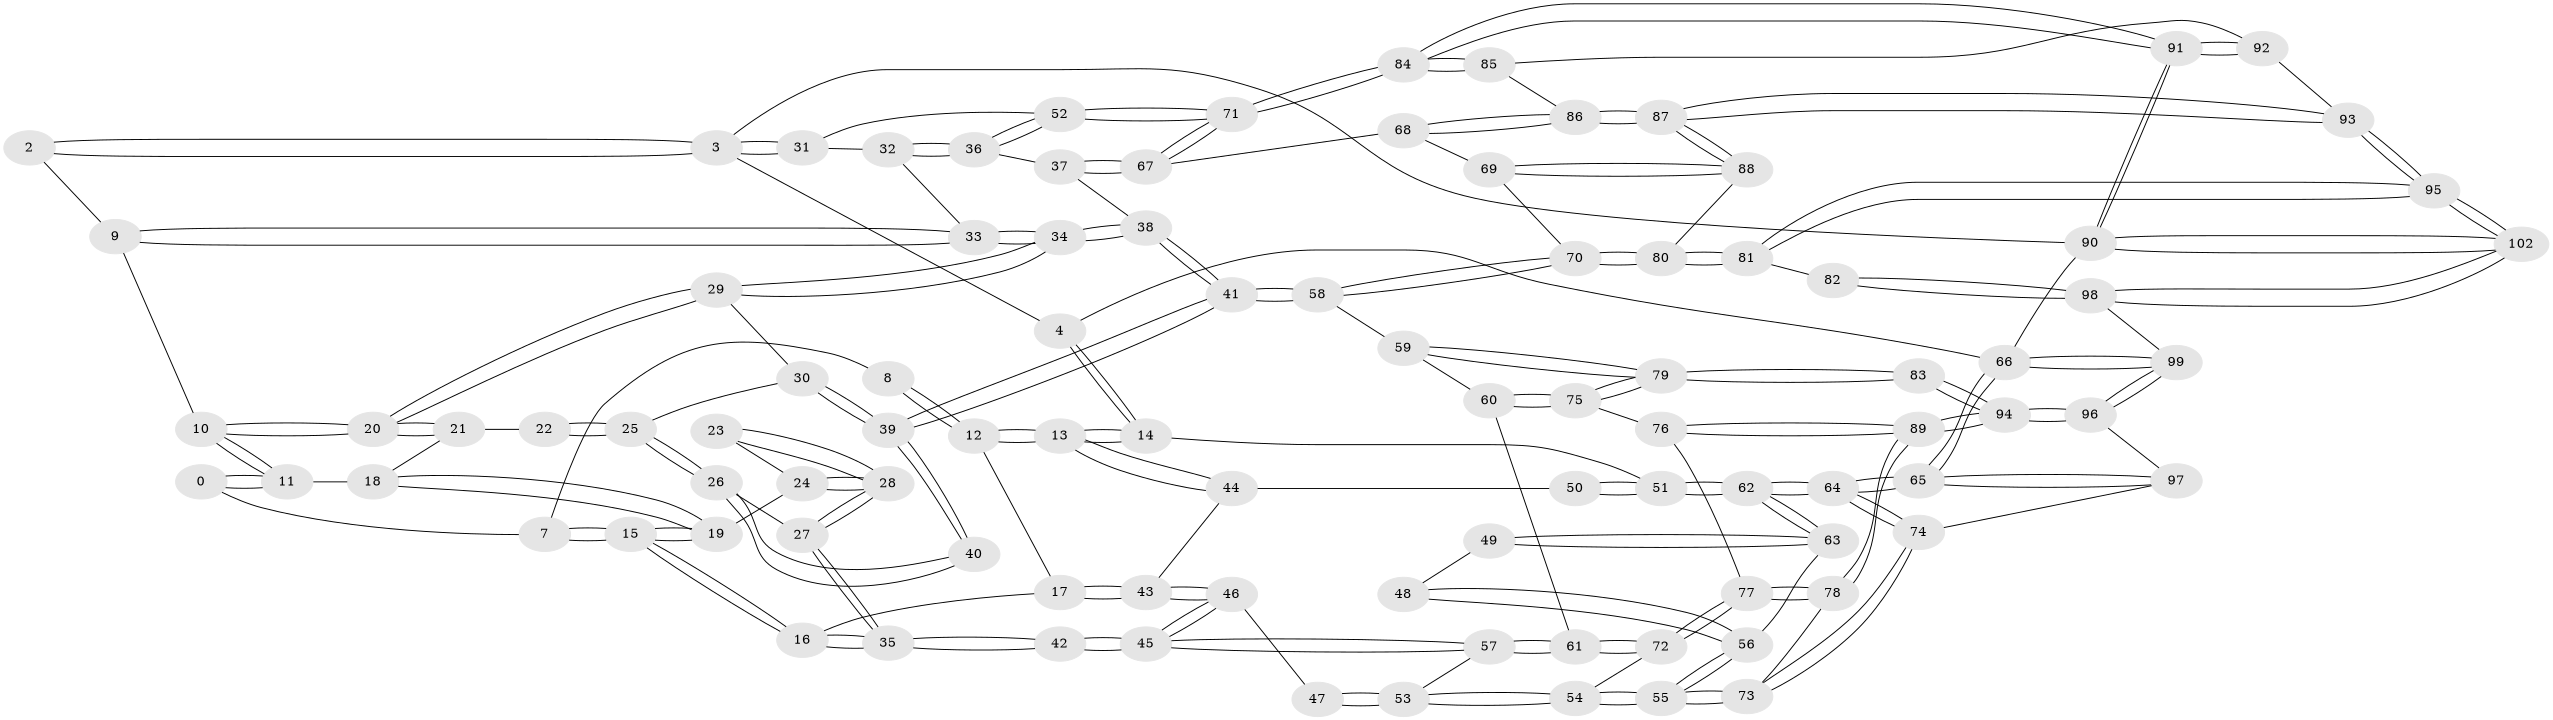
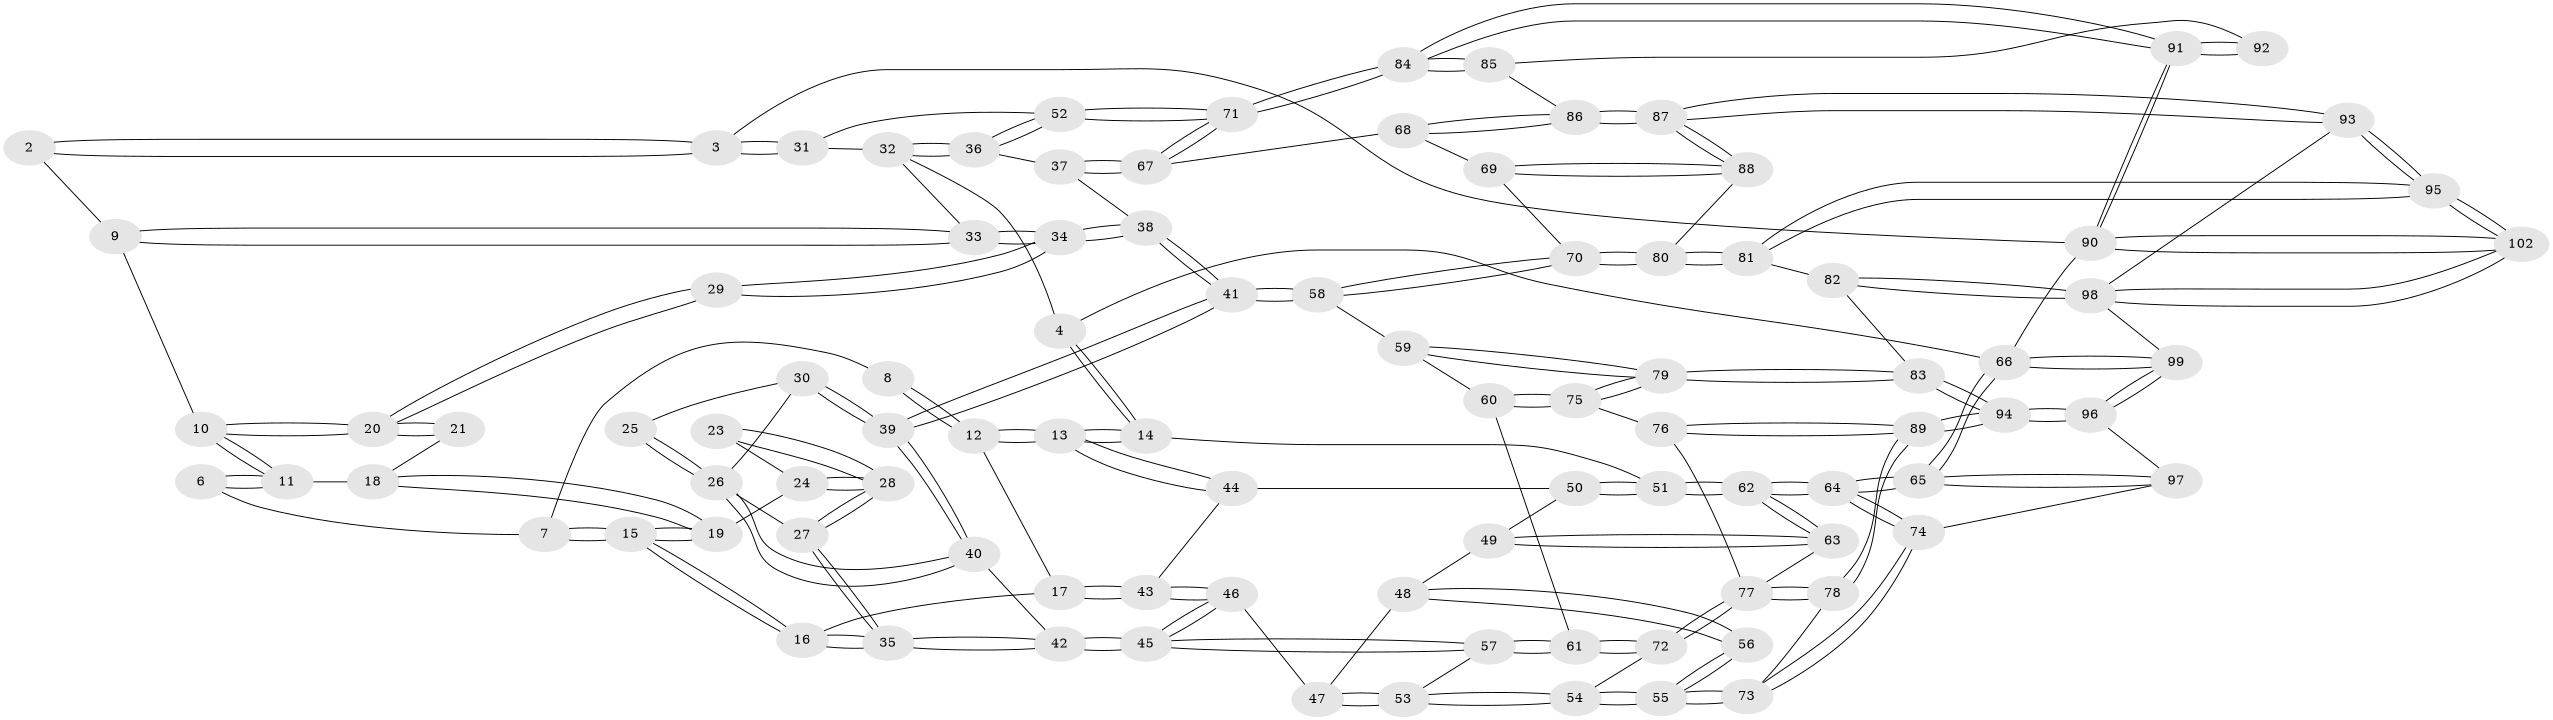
edge "92" -- "93": now "98" -- "93"
edge "3" -- "4": now "32" -- "4"
edge "82" -- "83": added
edge "29" -- "30": now "26" -- "30"
node "22": removed
node "0": label "0" -> "6"
edge "50" -- "49": added
edge "63" -- "56": now "63" -- "77"
edge "40" -- "42": added
edge "48" -- "47": added
